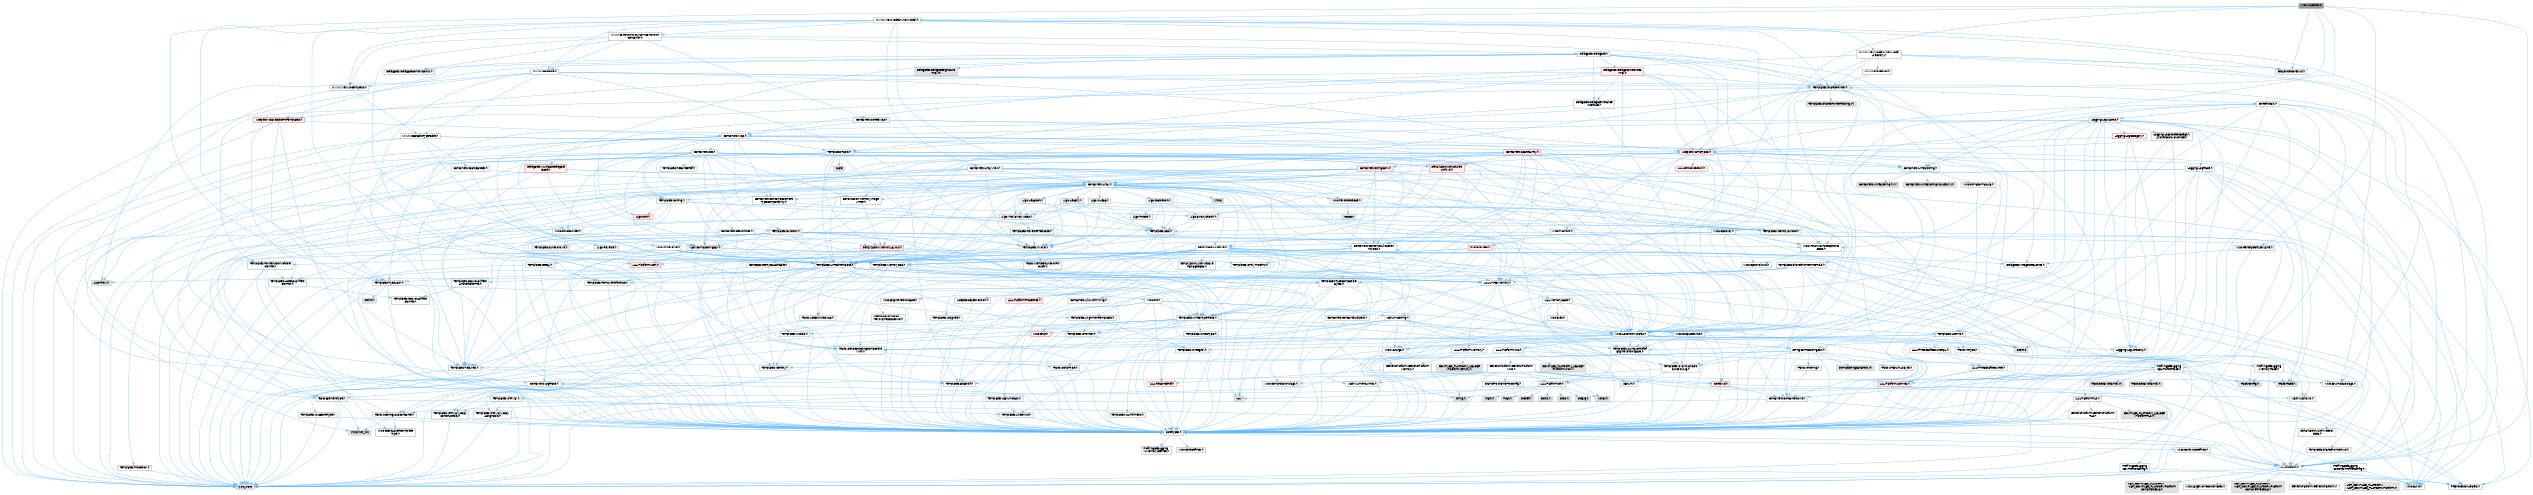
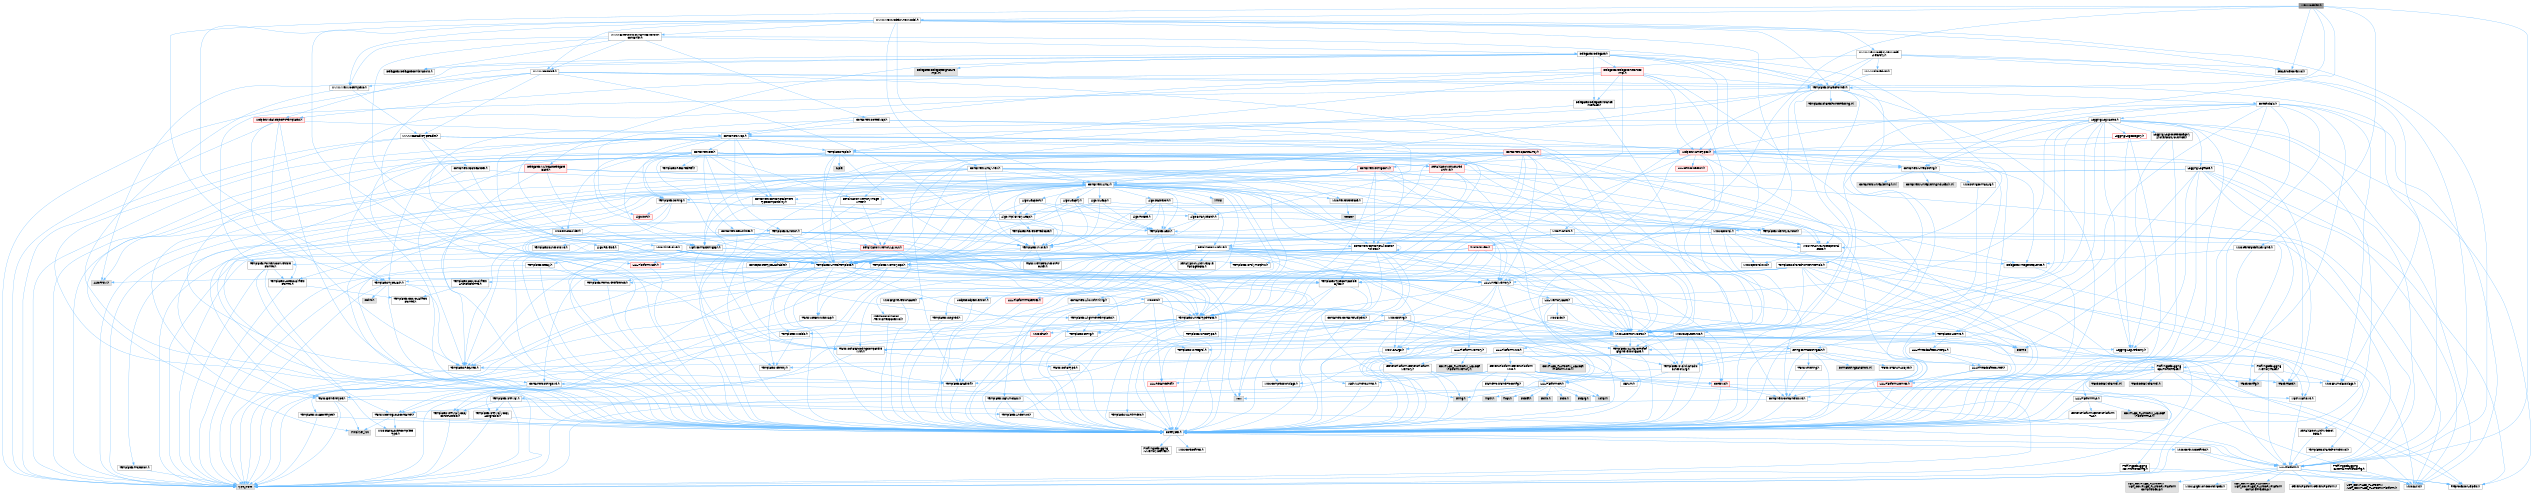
node "IsEnum/CString.h": label "IsEnum/CString.h" -> "Misc/CString.h"
node "Templates/IsPointer.h": label "Templates/IsPointer.h" -> "Templates/String.h"
node "Traits/IntType.h": removed
node "Containers/LogTrace.h": label "Containers/LogTrace.h" -> "Containers/StringFwd.h"
